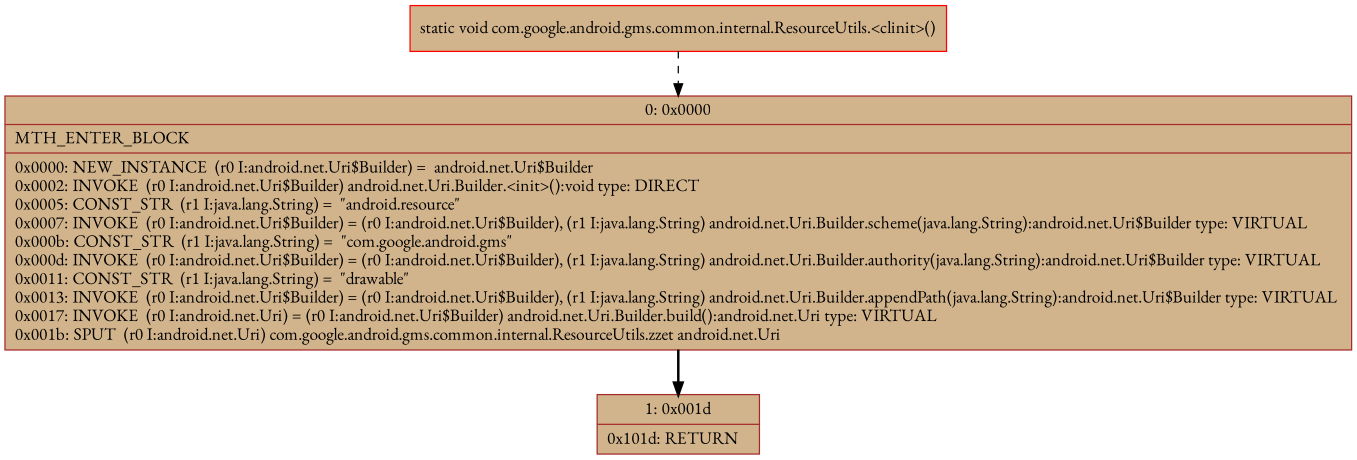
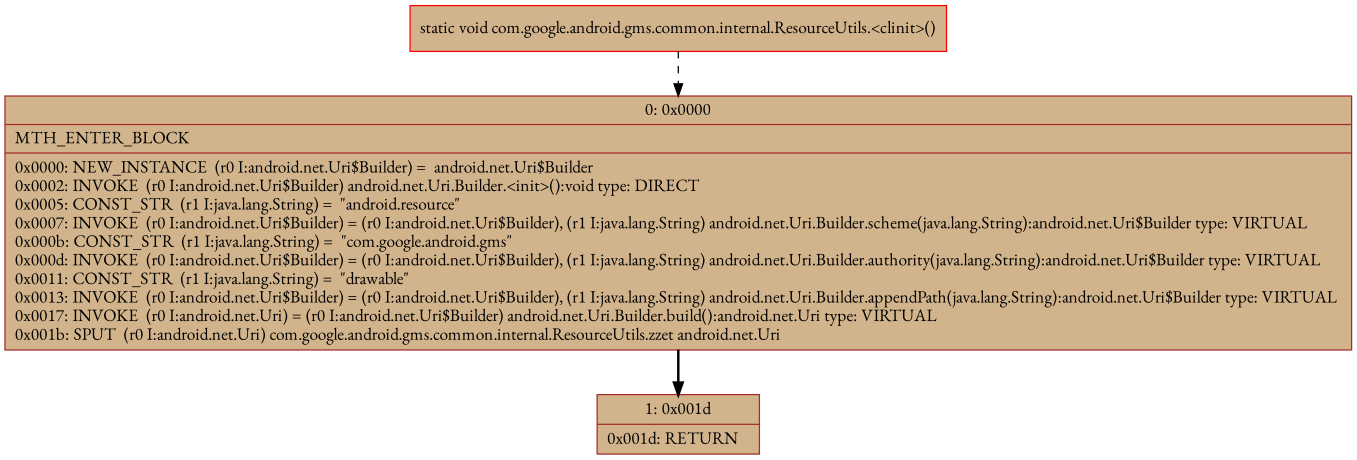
node "1: 0x001d": text "0x101d: RETURN" -> "0x001d: RETURN"
